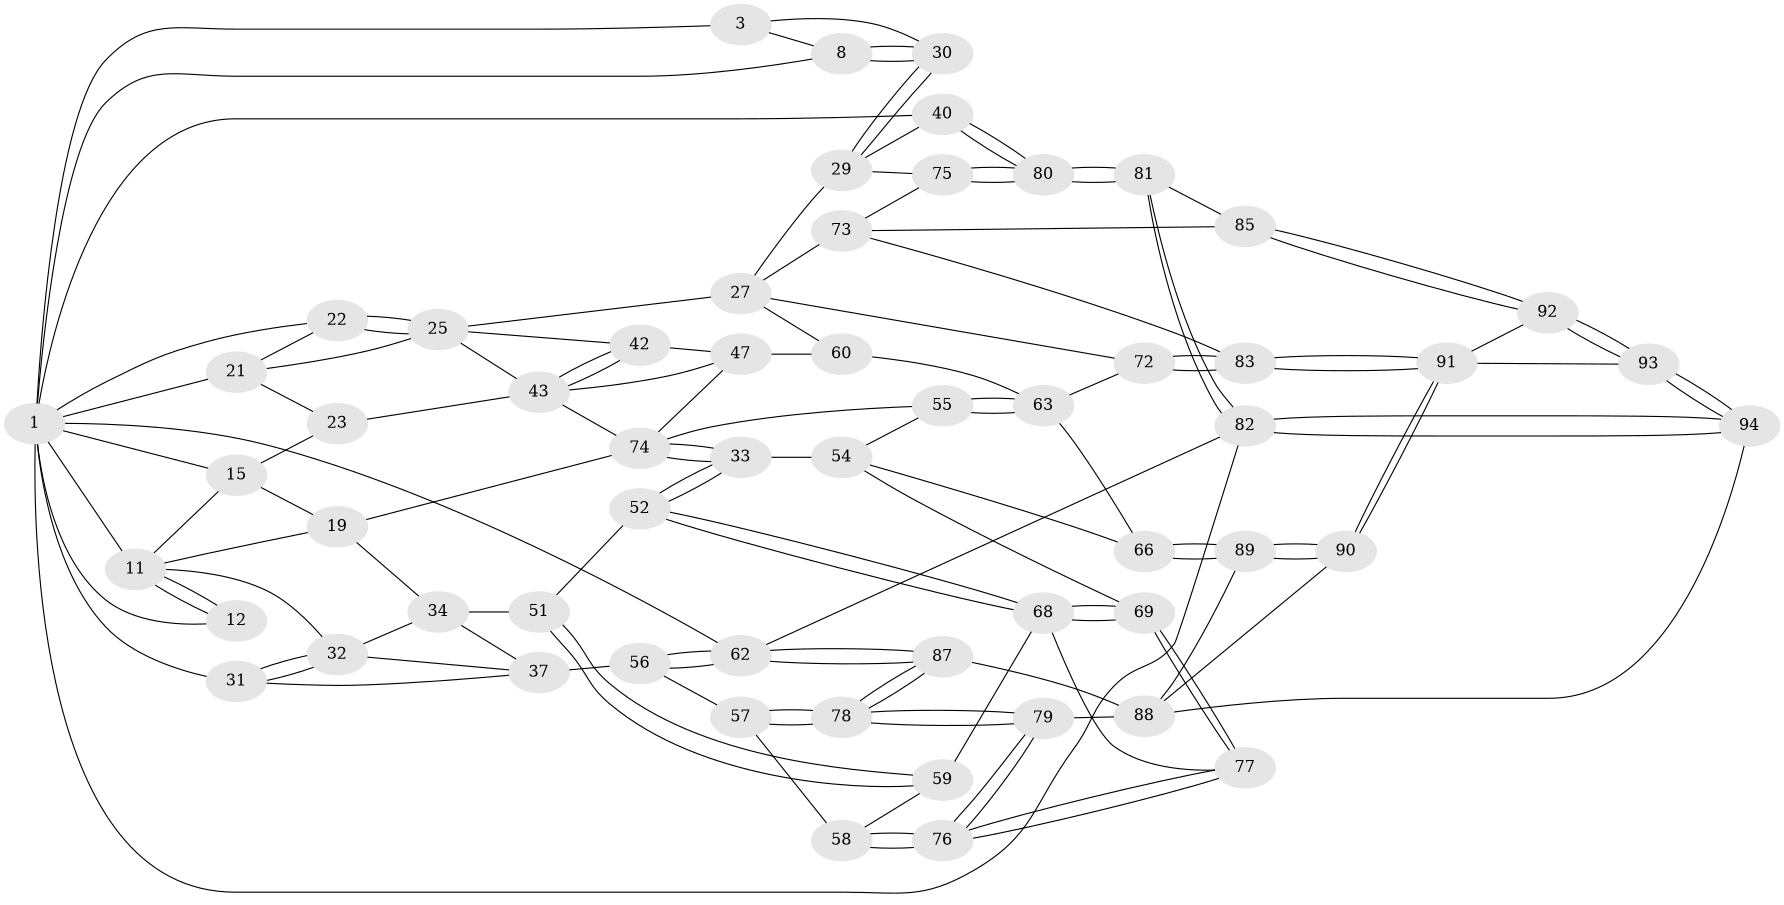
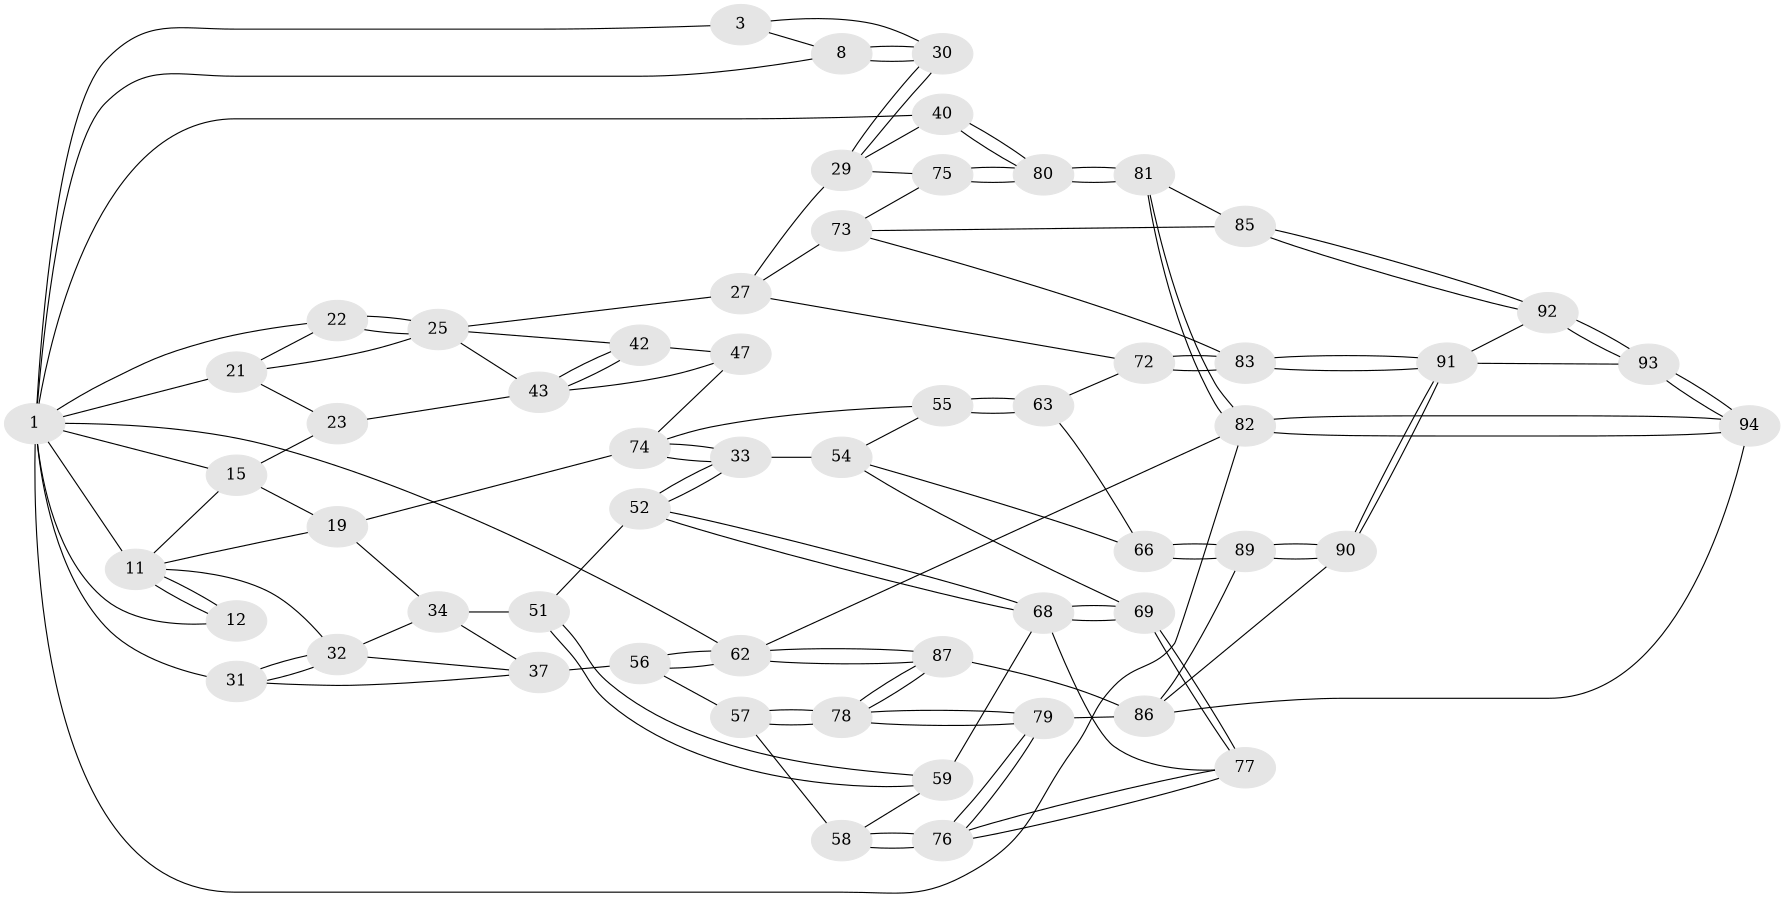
node "60": removed
edge "43" -- "74": removed
node "88": label "88" -> "86"
